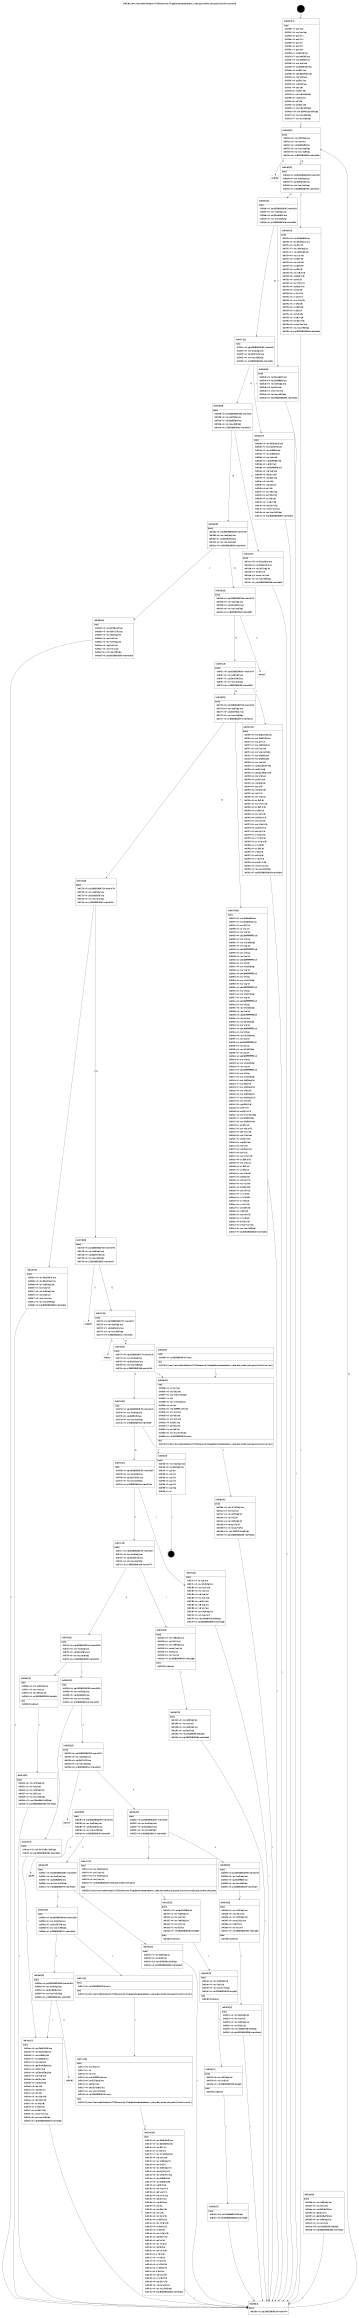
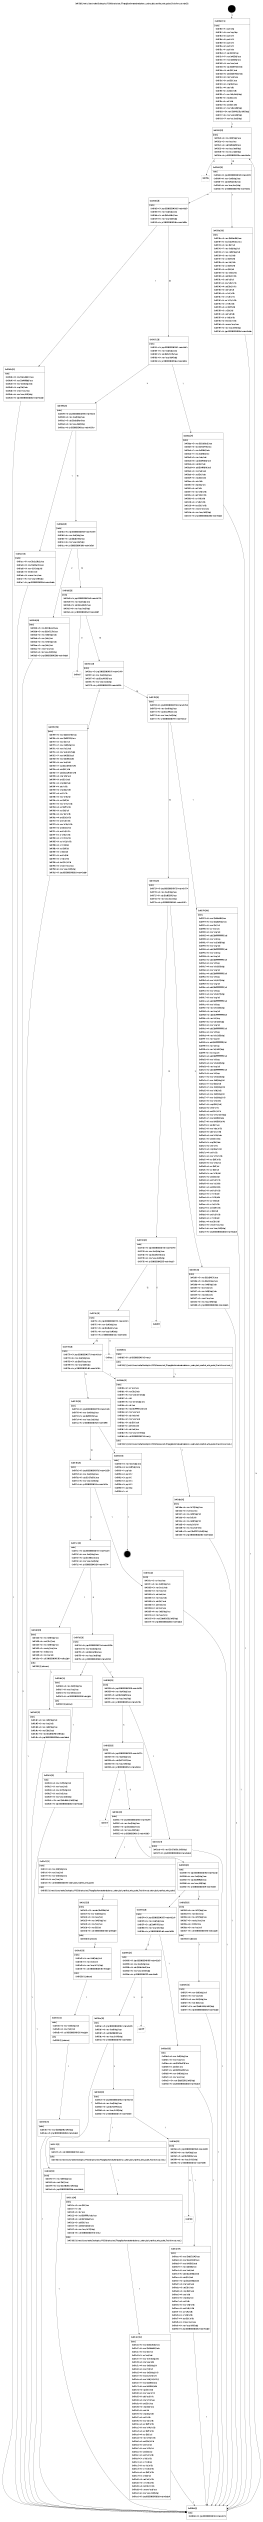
node "0x401874 [28]": added
edge "0x401ceb [15]" -> "0x401eae [91]": now "0x401ceb [15]" -> "0x40206d [5]"
